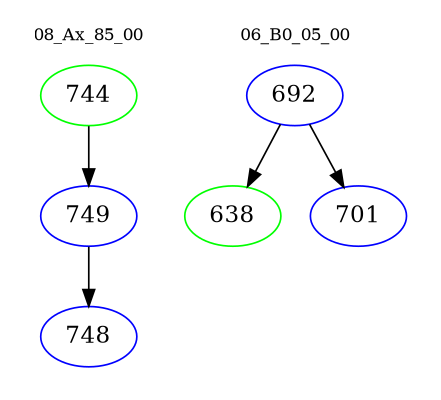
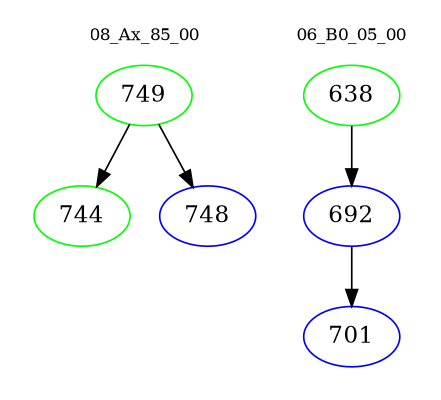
edge "744" -> "749": reversed
edge "692" -> "638": reversed
node "749": color blue -> green
